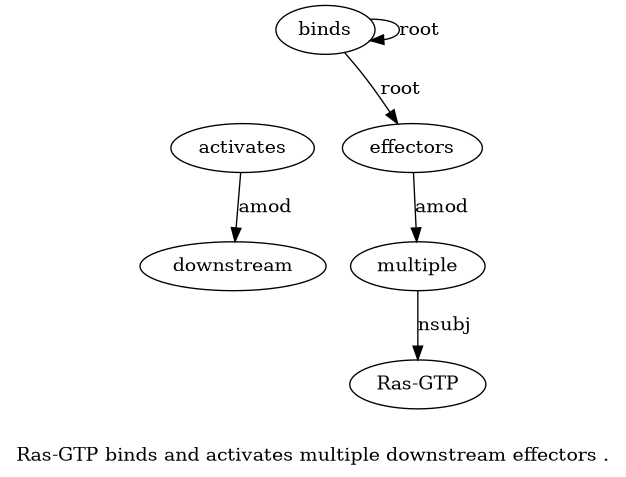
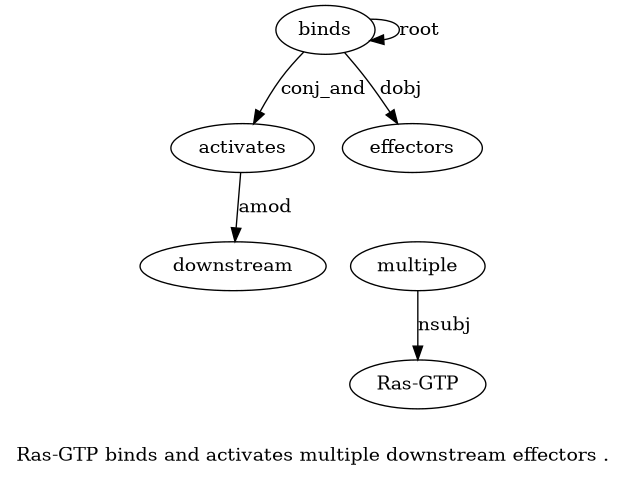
edge "binds" -> "activates": added, label "conj_and"
edge "binds" -> "effectors": label "root" -> "dobj"
edge "effectors" -> "multiple": removed, label "amod"
